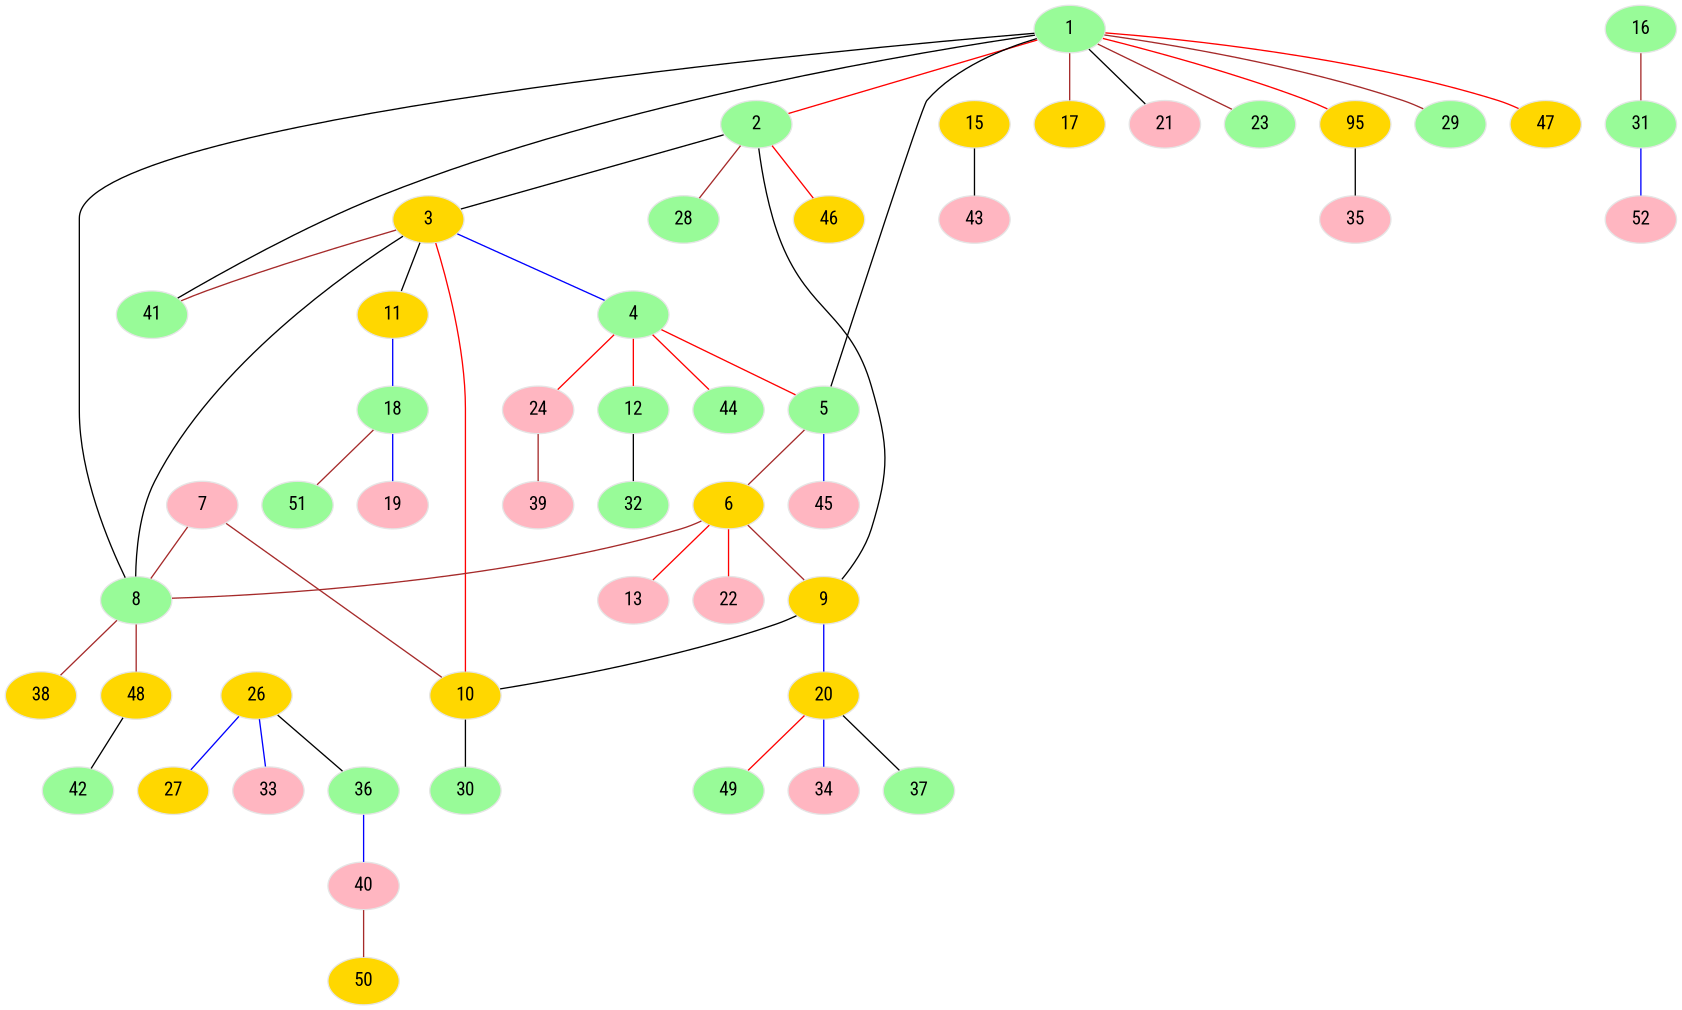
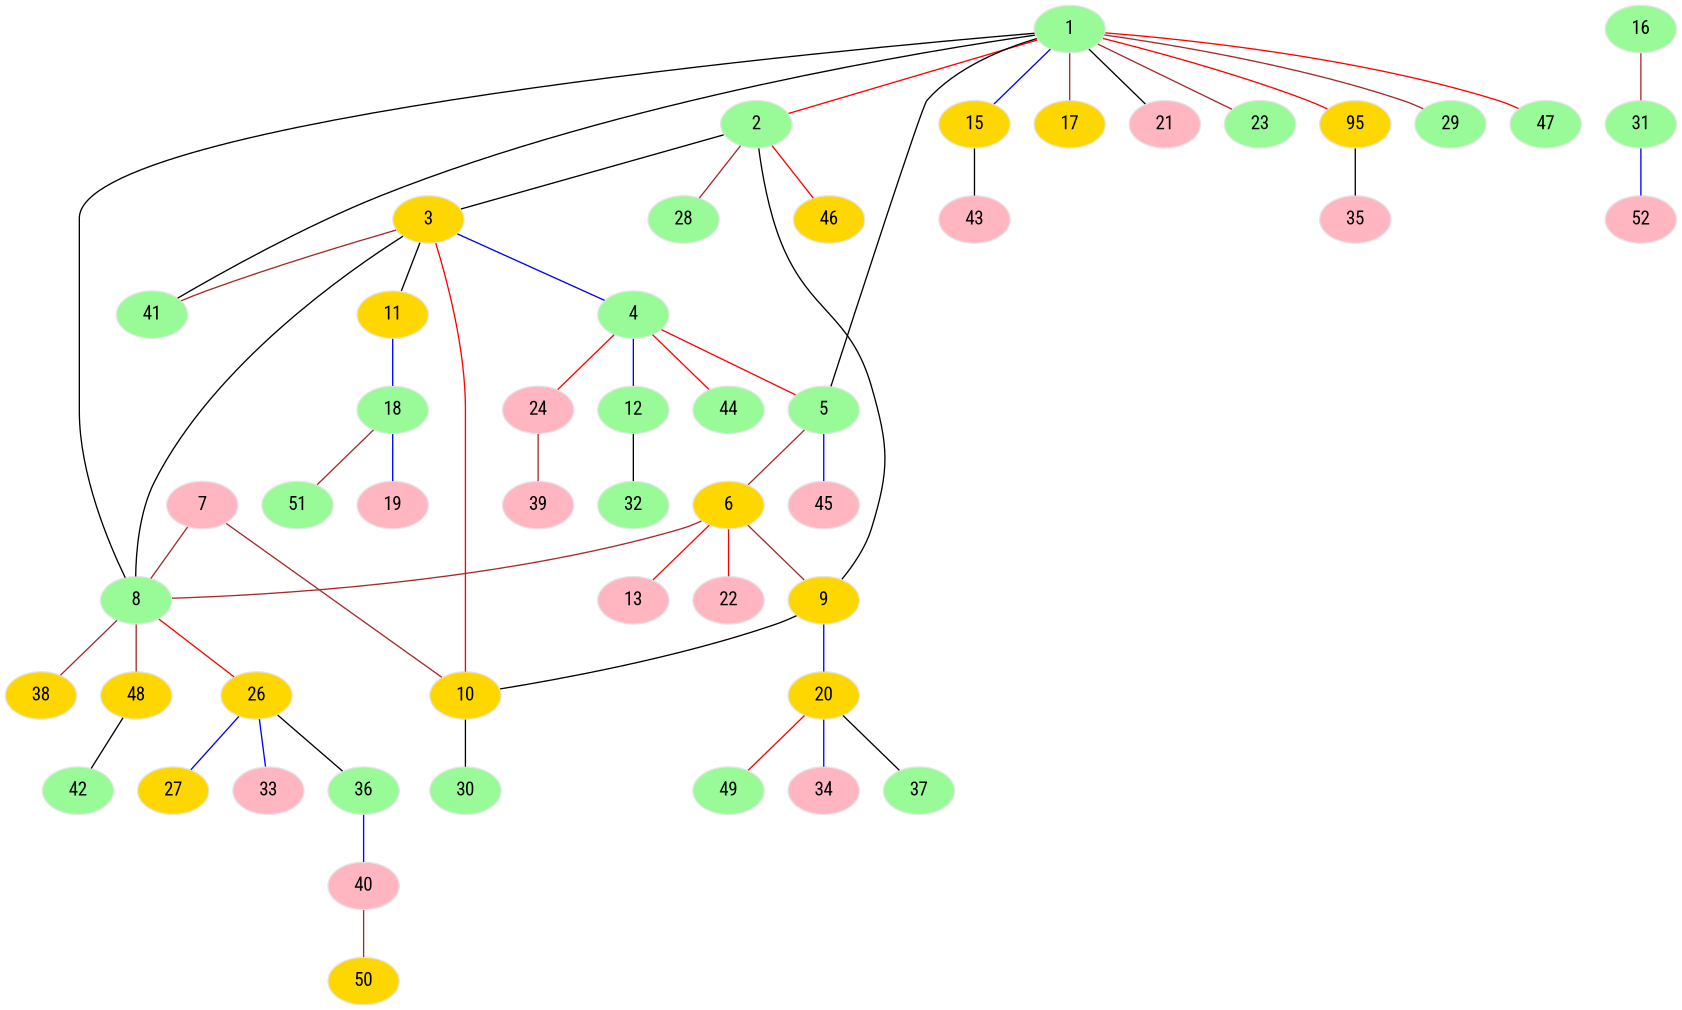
edge "1" -- "15": added
node "47": fillcolor gold -> palegreen
edge "4" -- "12": color red -> blue
edge "8" -- "26": added
